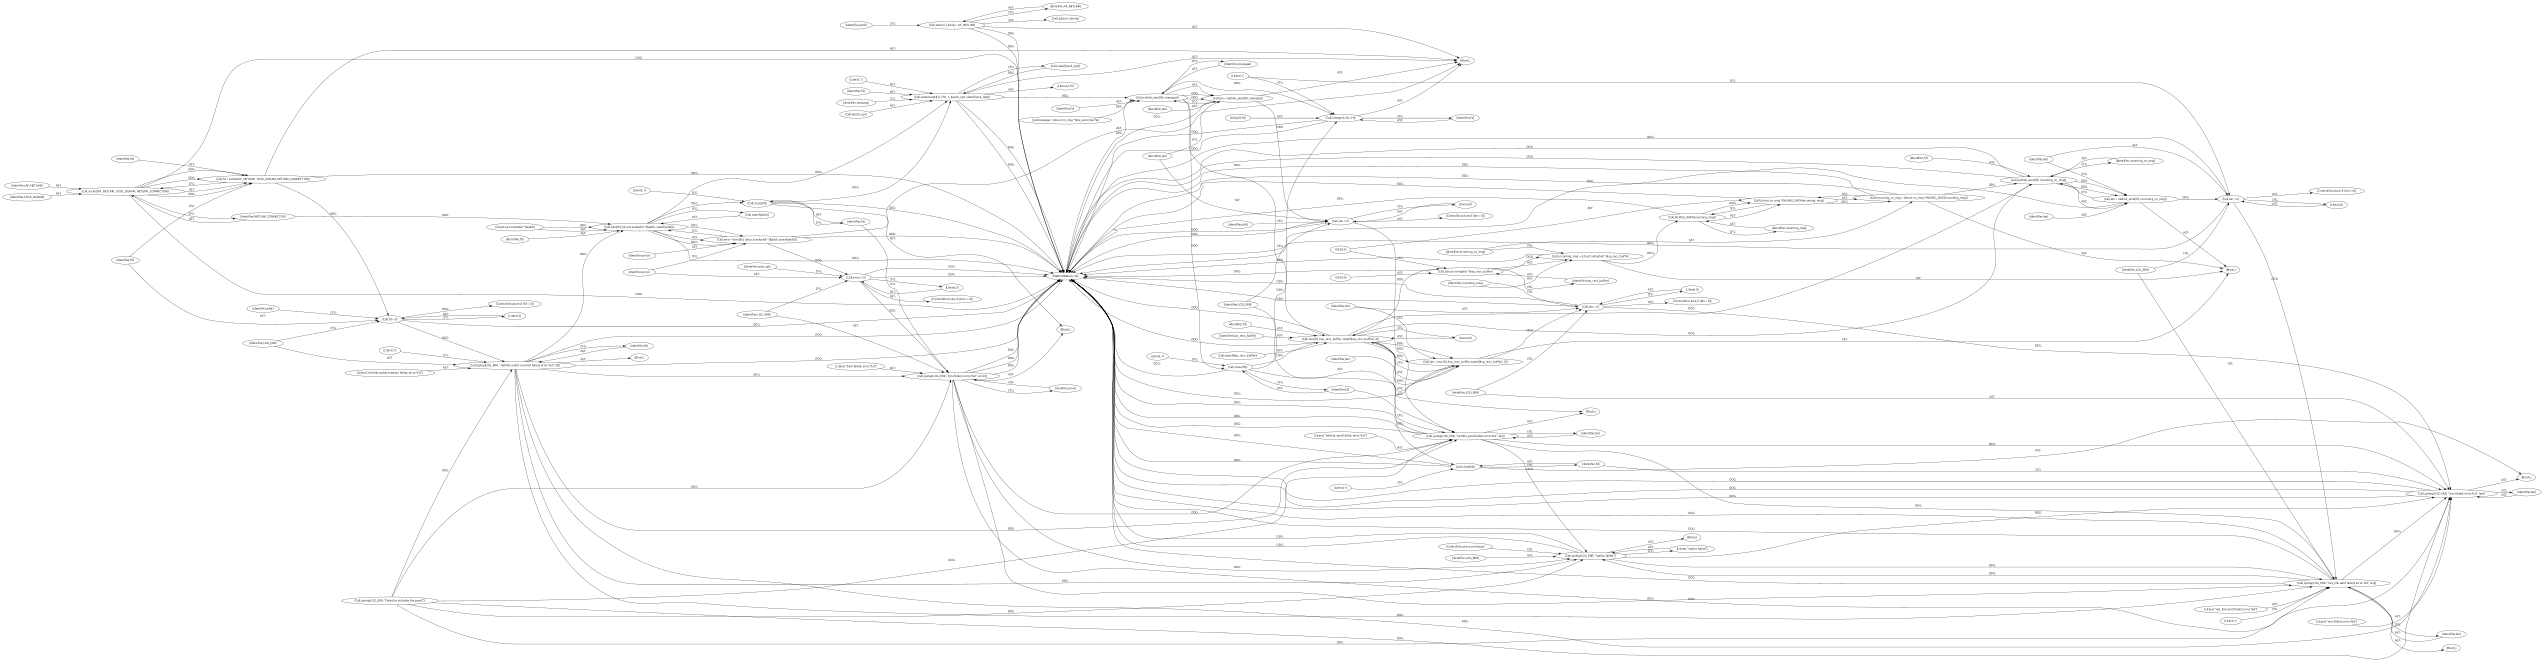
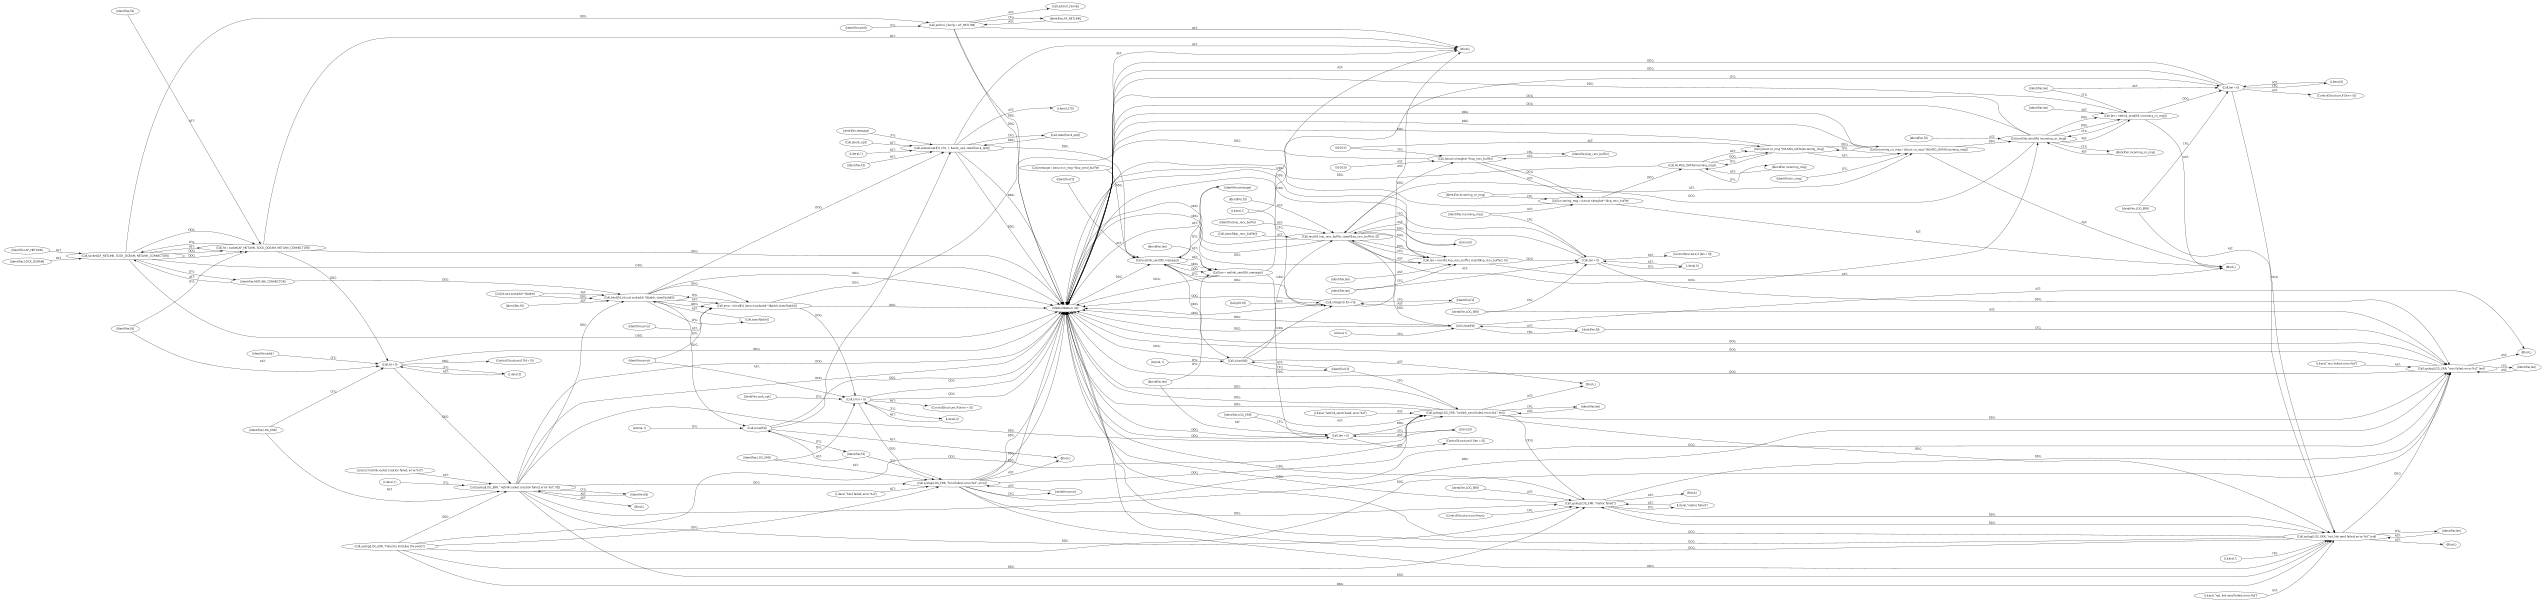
edge "(Call,socket(AF_NETLINK, SOCK_DGRAM, NETLINK_CONNECTOR))" -> "(Call,addr.nl_family = AF_NETLINK)": added, label "DDG:"
node "(Identifier,hv_msg)": added
edge "(Call,netlink_send(fd, message))" -> "(Call,recv(fd, kvp_recv_buffer, sizeof(kvp_recv_buffer), 0))": removed, label "DDG:"
node "(Identifier,pfd)": removed
